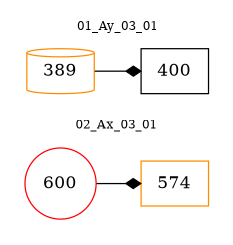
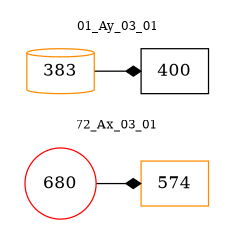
node "389": label "389" -> "383"
cluster "02_Ax_03_01": label "02_Ax_03_01" -> "72_Ax_03_01"
node "600": label "600" -> "680"
